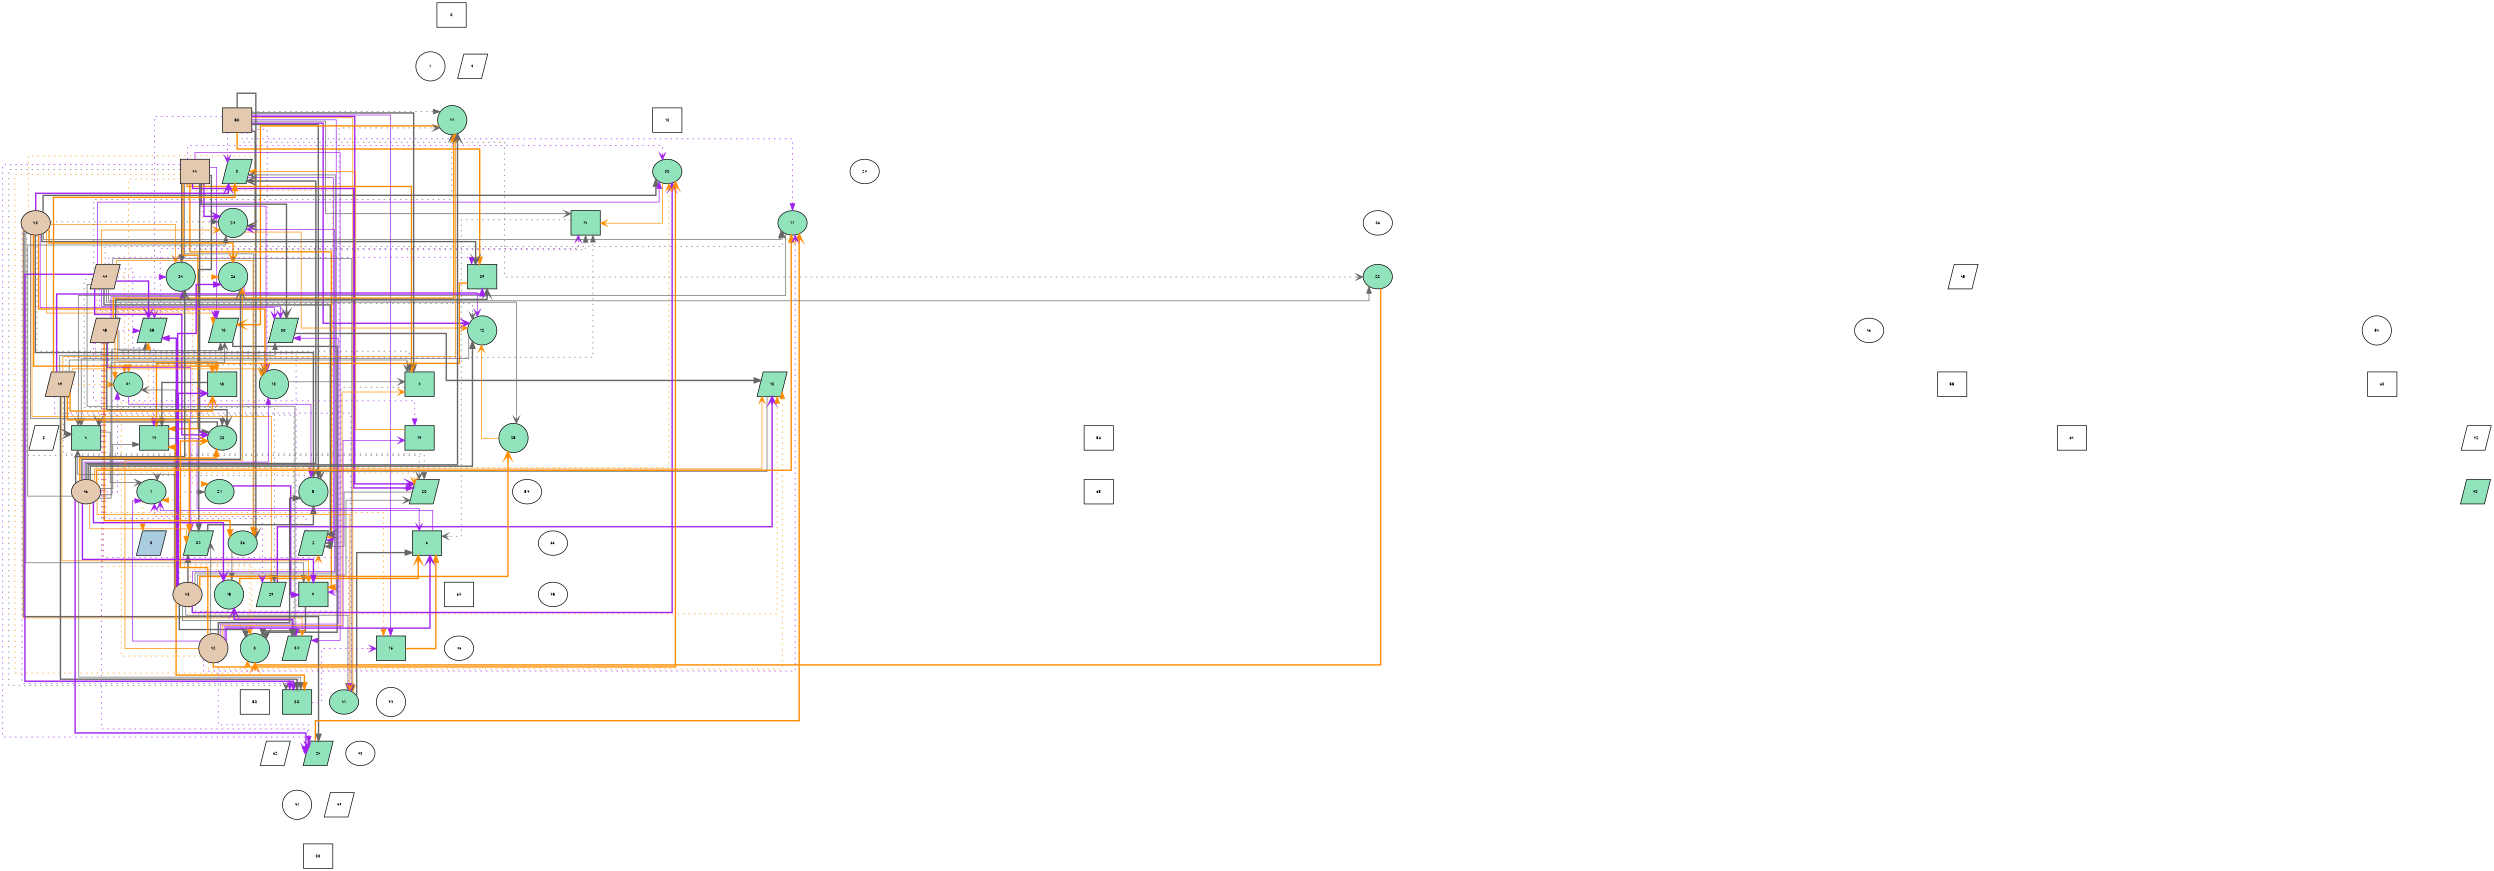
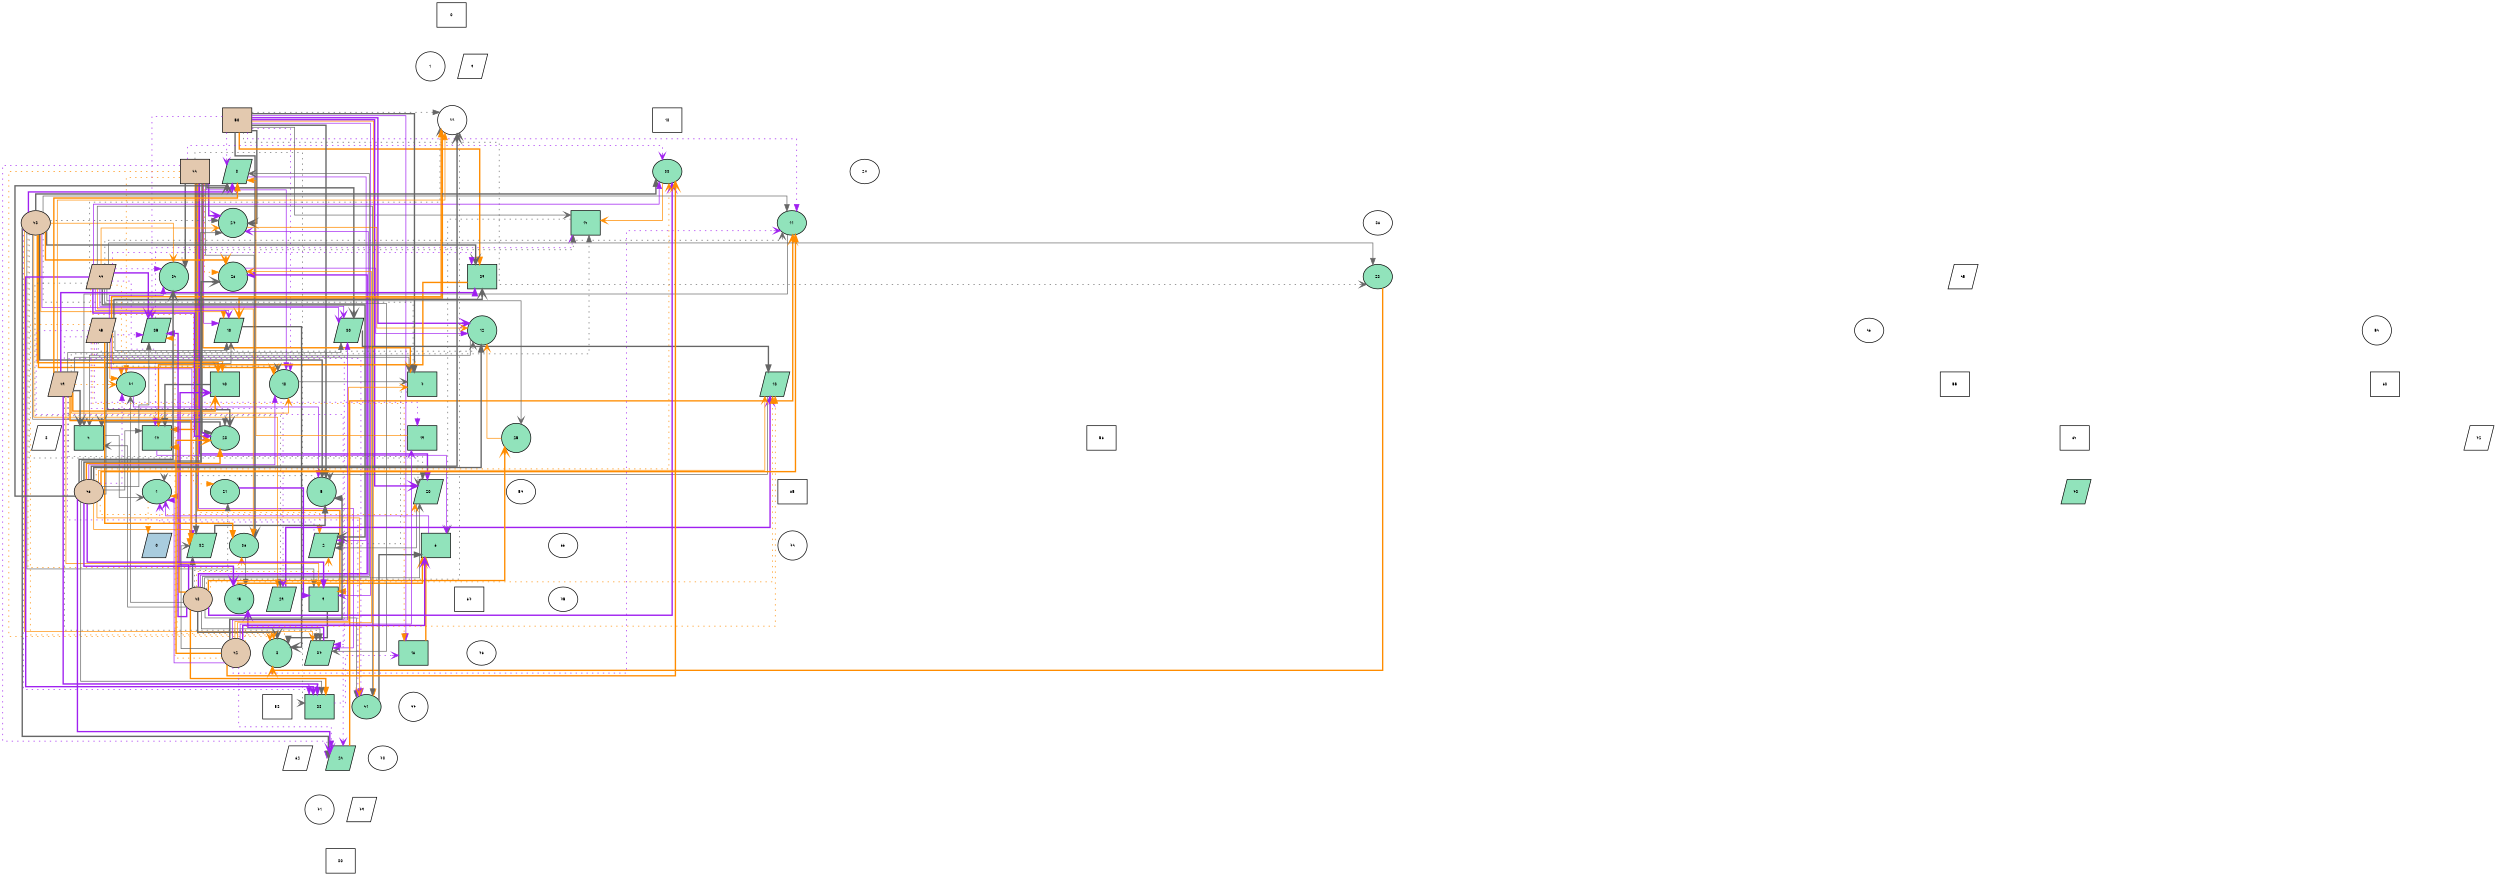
node "22": fillcolor #91e3bb -> #ffffff
edge "26" -> "12": arrowhead vee -> normal
edge "47" -> "10": style dotted -> solid
node "74": added
edge "49" -> "38": color gray40 -> purple
